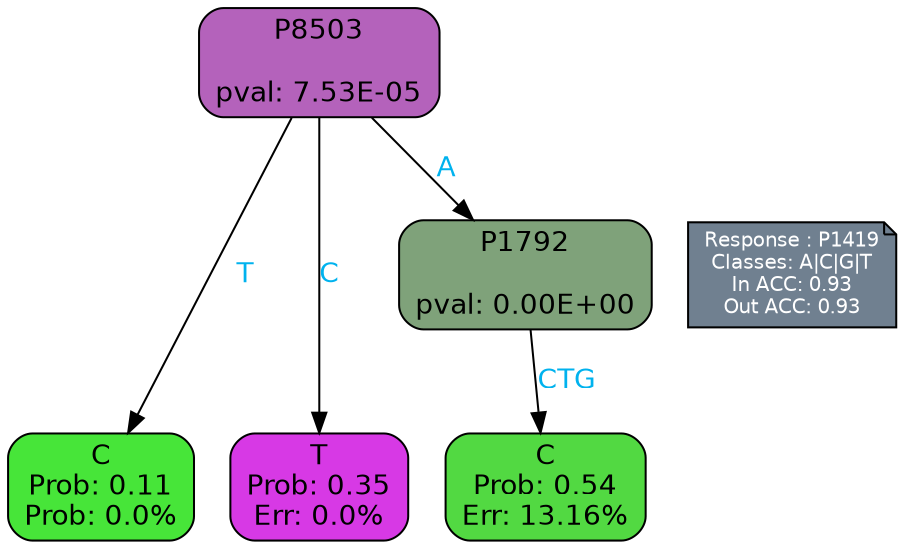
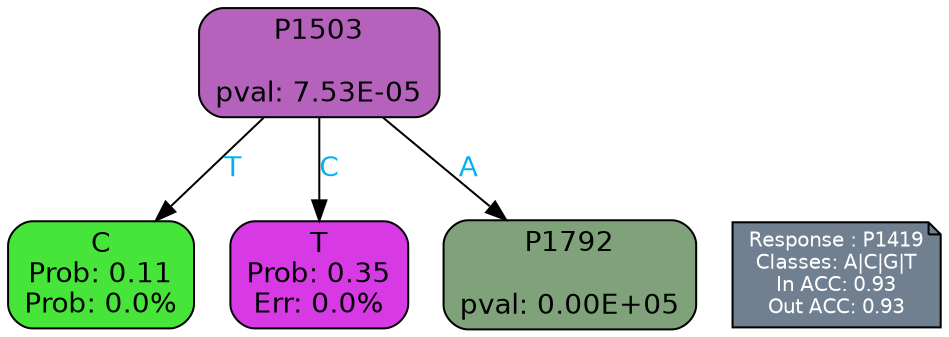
node "P8503 pval: 7.53E-05": label "P8503 pval: 7.53E-05" -> "P1503 pval: 7.53E-05"
node "P1792 pval: 0.00E+00": label "P1792 pval: 0.00E+00" -> "P1792 pval: 0.00E+05"
node "C Prob: 0.54 Err: 13.16%": removed
